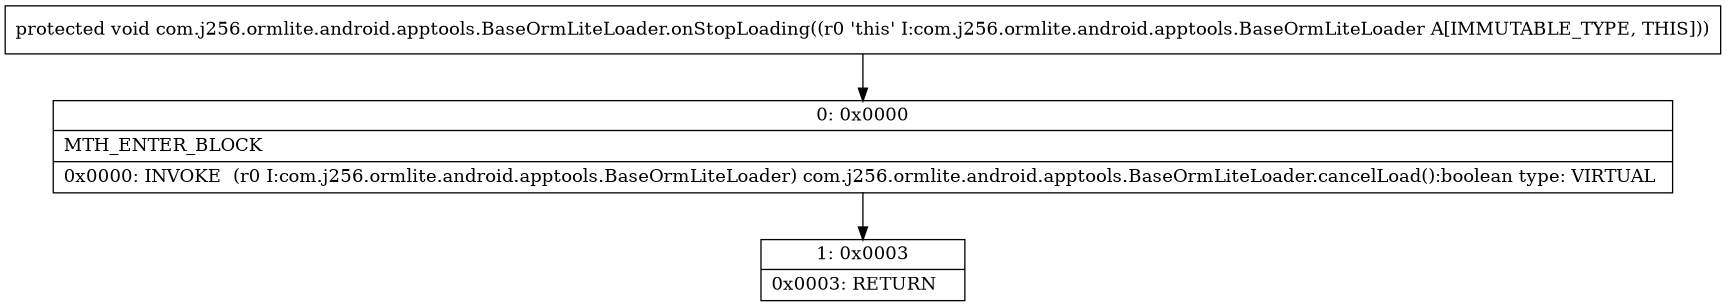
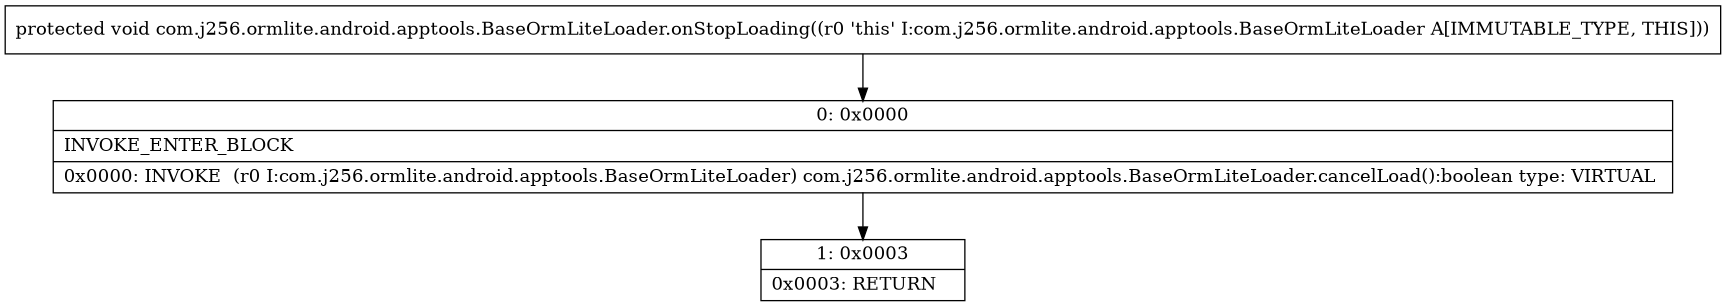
node "0: 0x0000": text "MTH_ENTER_BLOCK" -> "INVOKE_ENTER_BLOCK"
